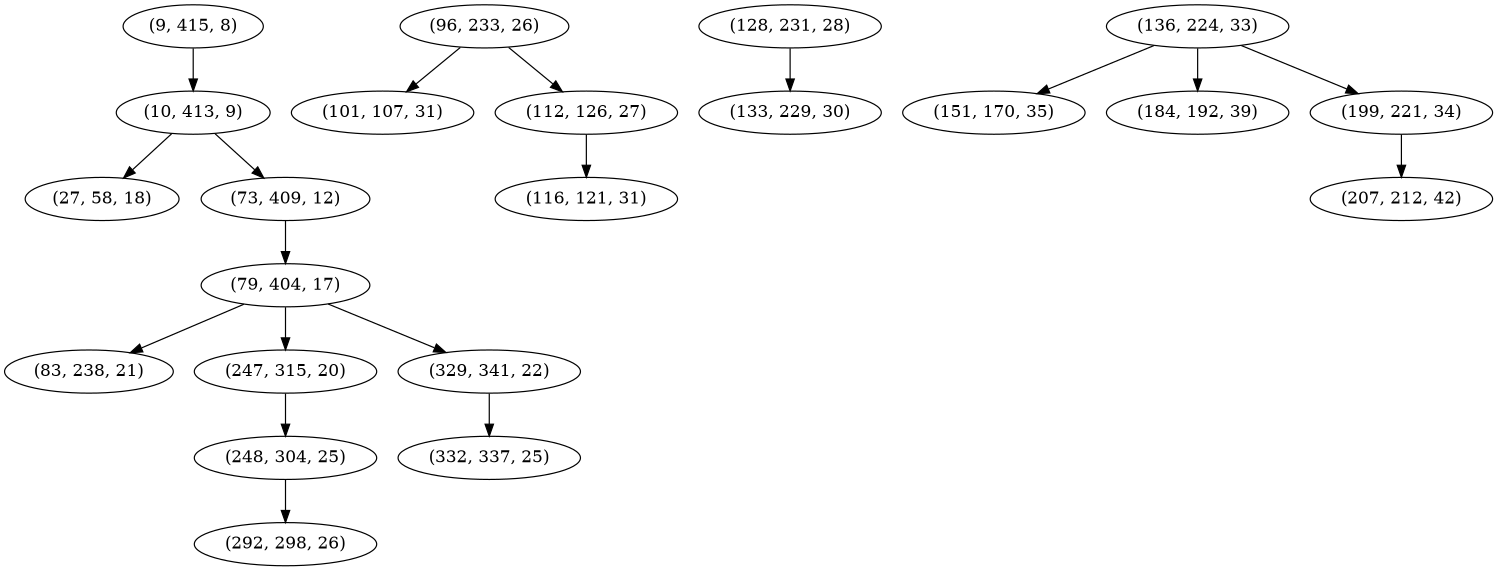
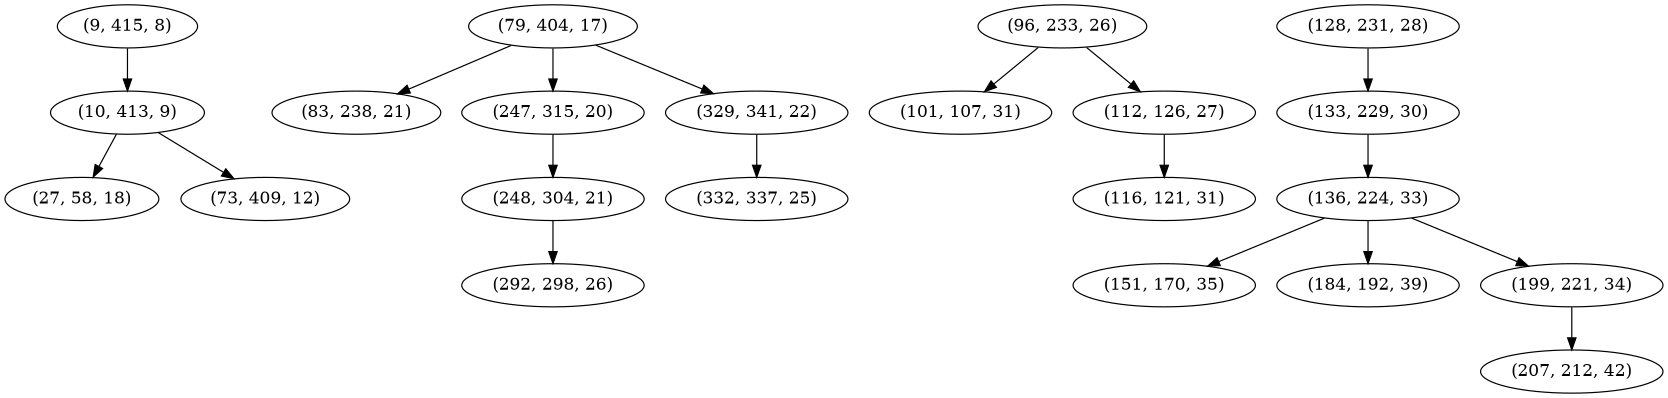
edge "(133, 229, 30)" -> "(136, 224, 33)": added
edge "(73, 409, 12)" -> "(79, 404, 17)": removed
node "(248, 304, 25)": label "(248, 304, 25)" -> "(248, 304, 21)"
